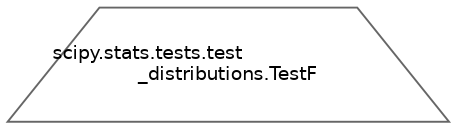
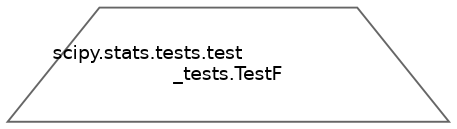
node "scipy.stats.tests.test _distributions.TestF": label "scipy.stats.tests.test _distributions.TestF" -> "scipy.stats.tests.test _tests.TestF"
